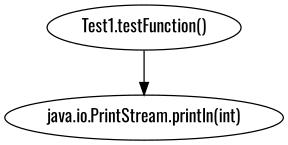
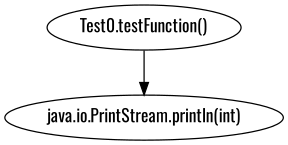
node "Test1.testFunction()": label "Test1.testFunction()" -> "Test0.testFunction()"
